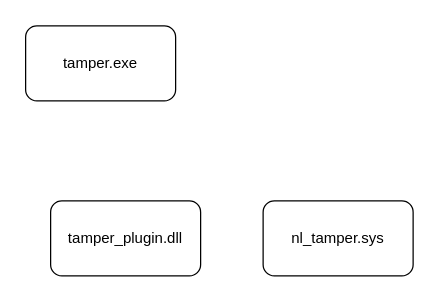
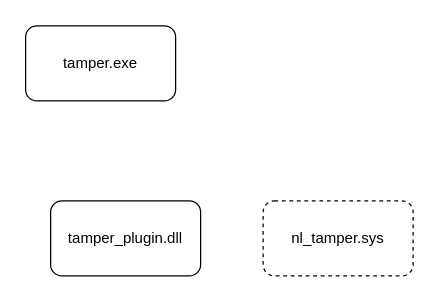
node "nl_tamper.sys": style solid -> dashed
